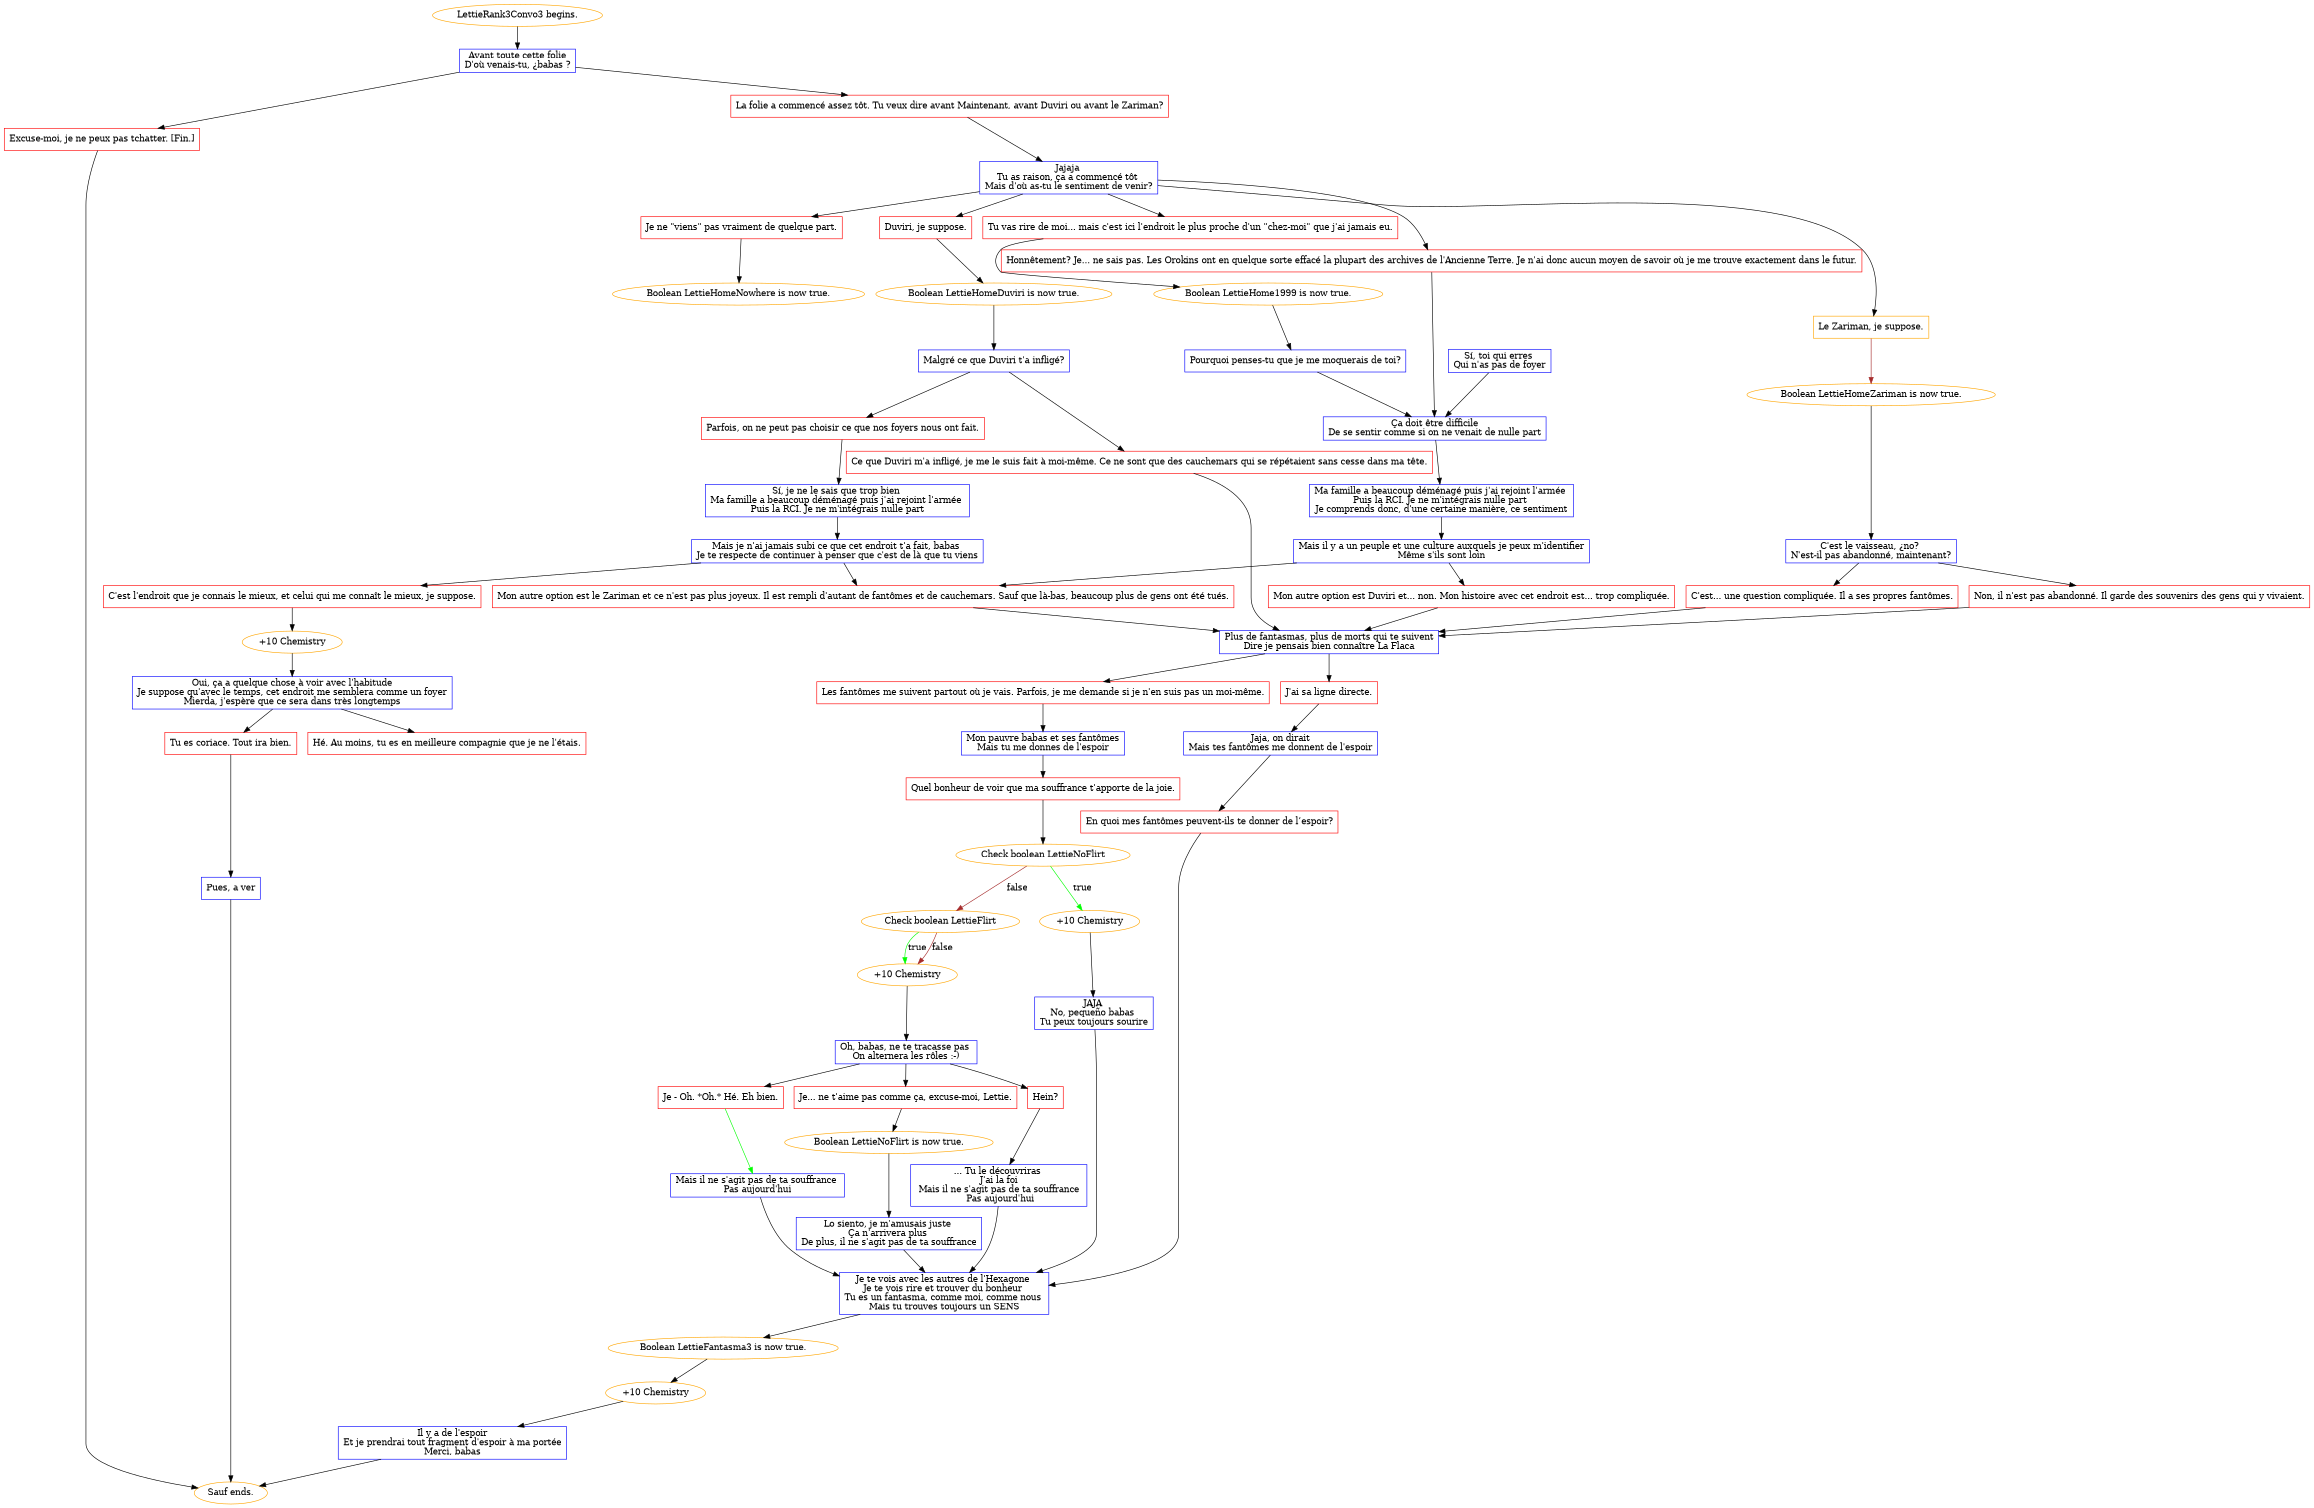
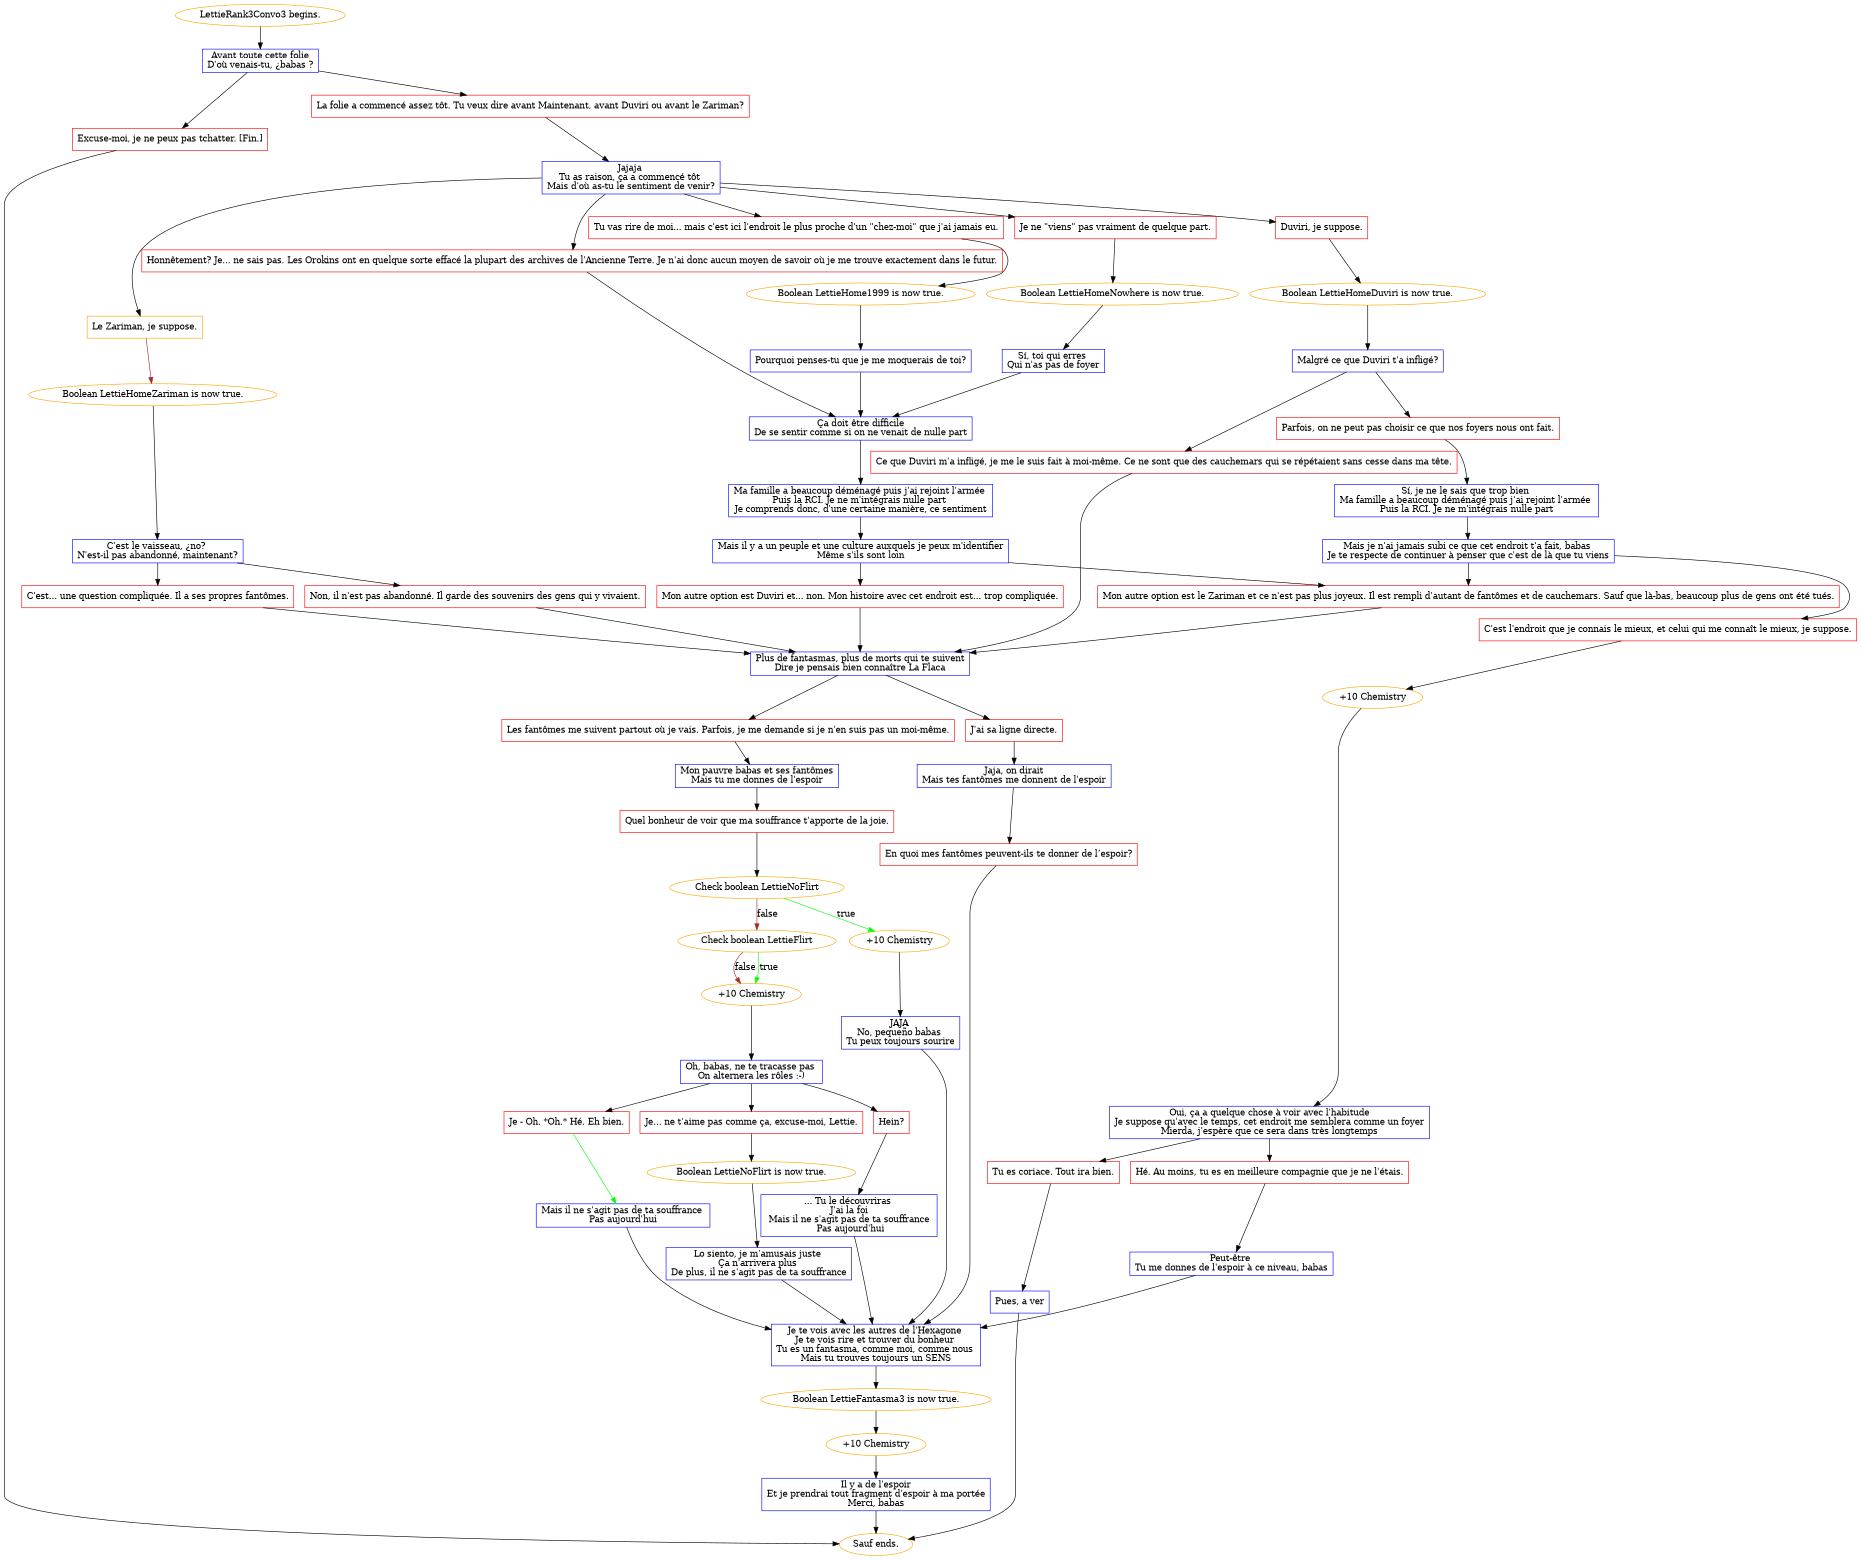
edge "Boolean LettieHomeNowhere is now true." -> "Sí, toi qui erres Qui n'as pas de foyer": added
node "Peut-être Tu me donnes de l'espoir à ce niveau, babas": added
